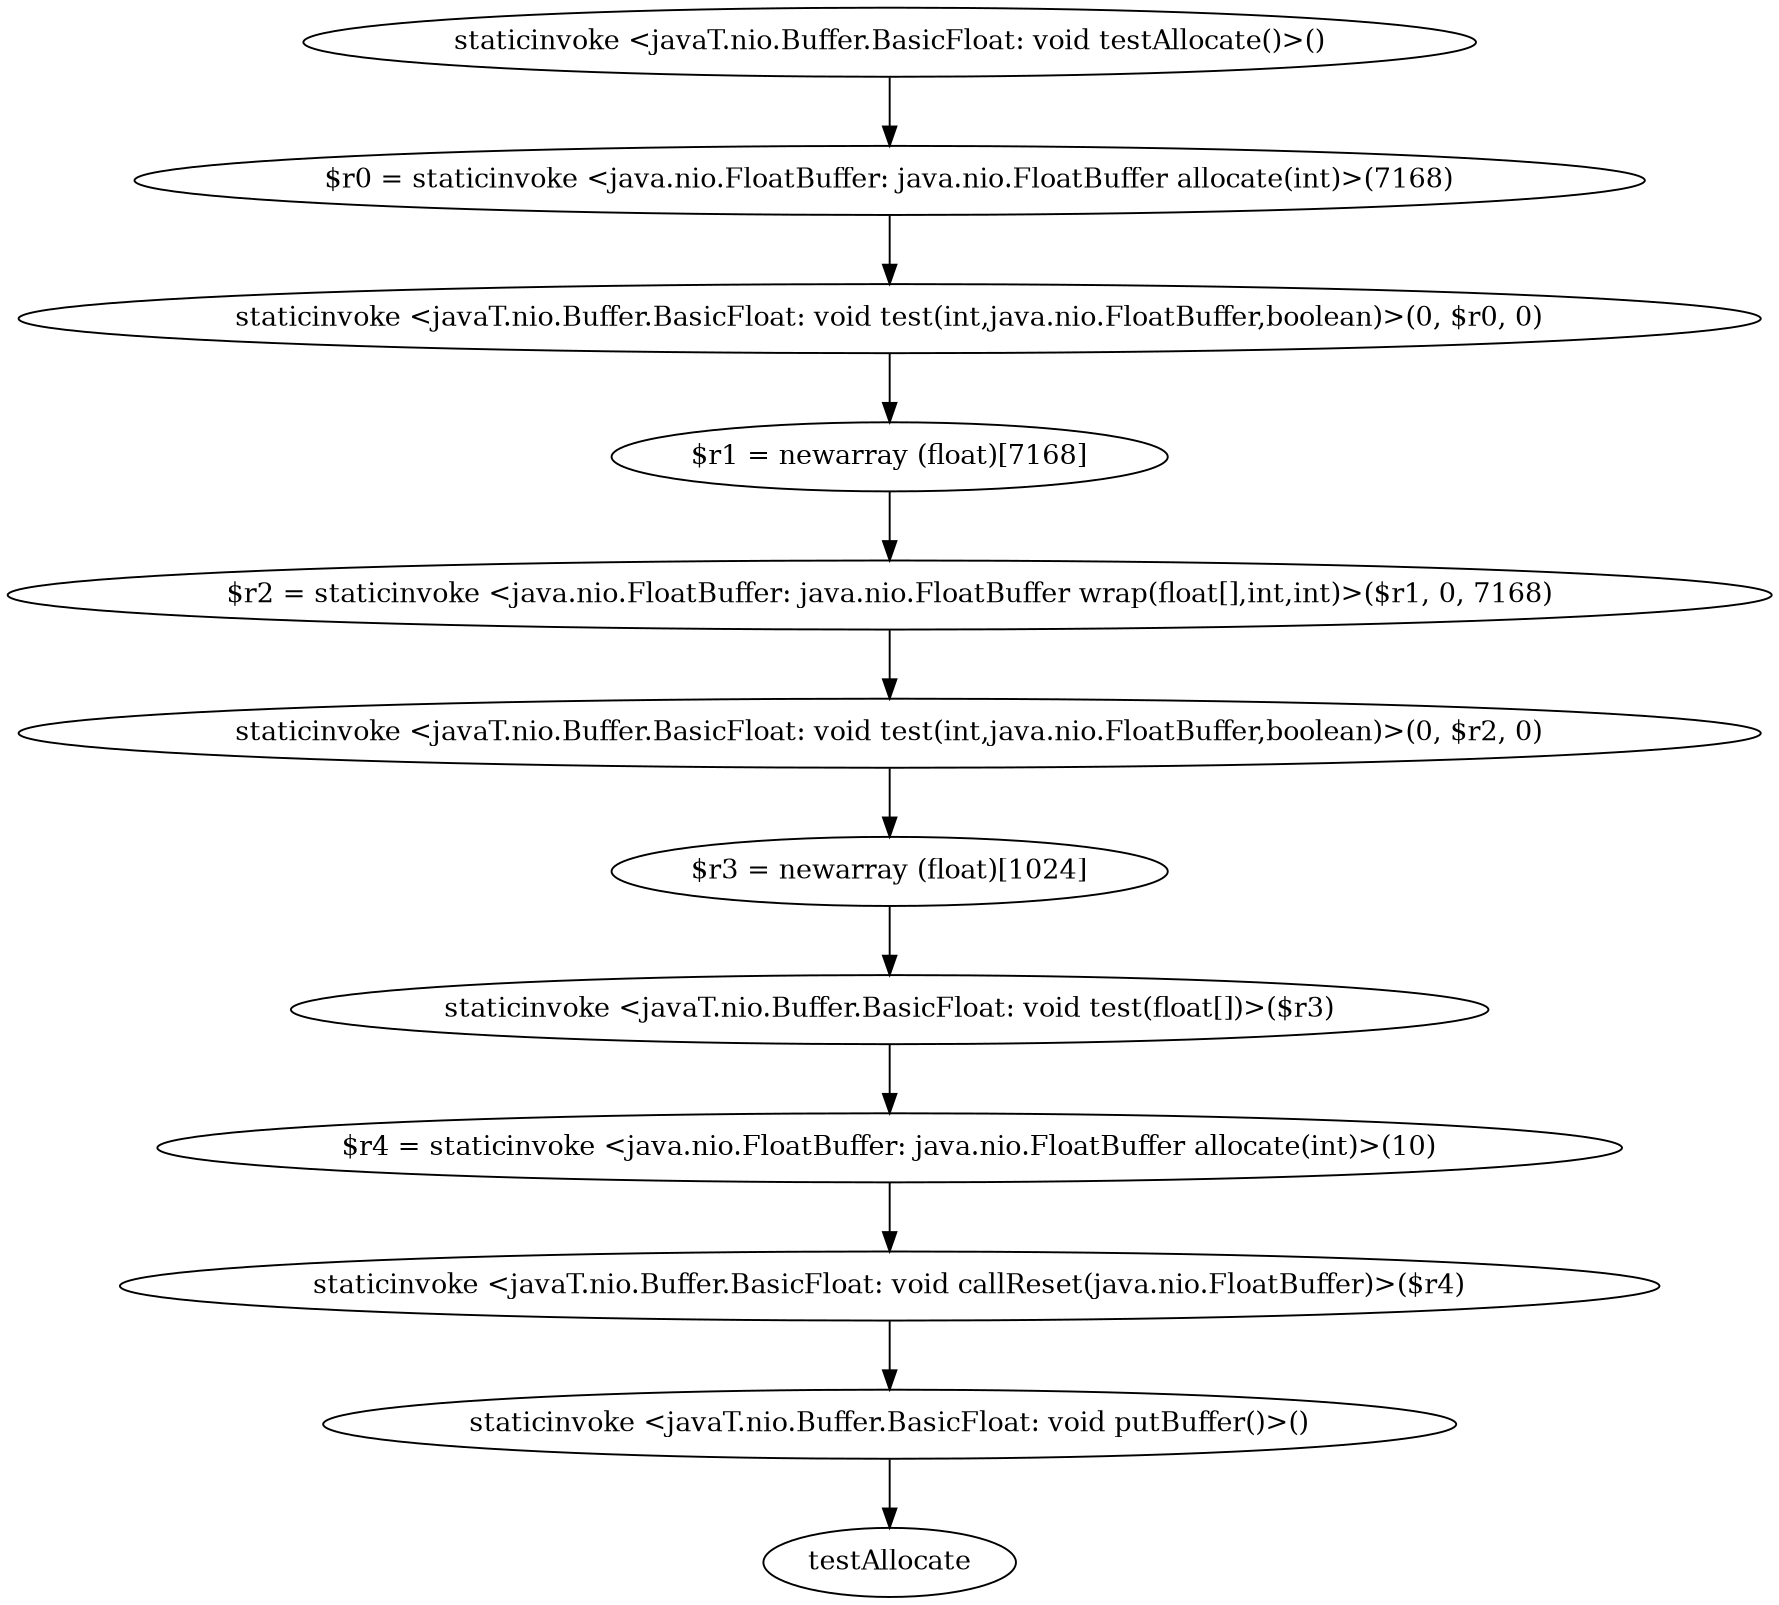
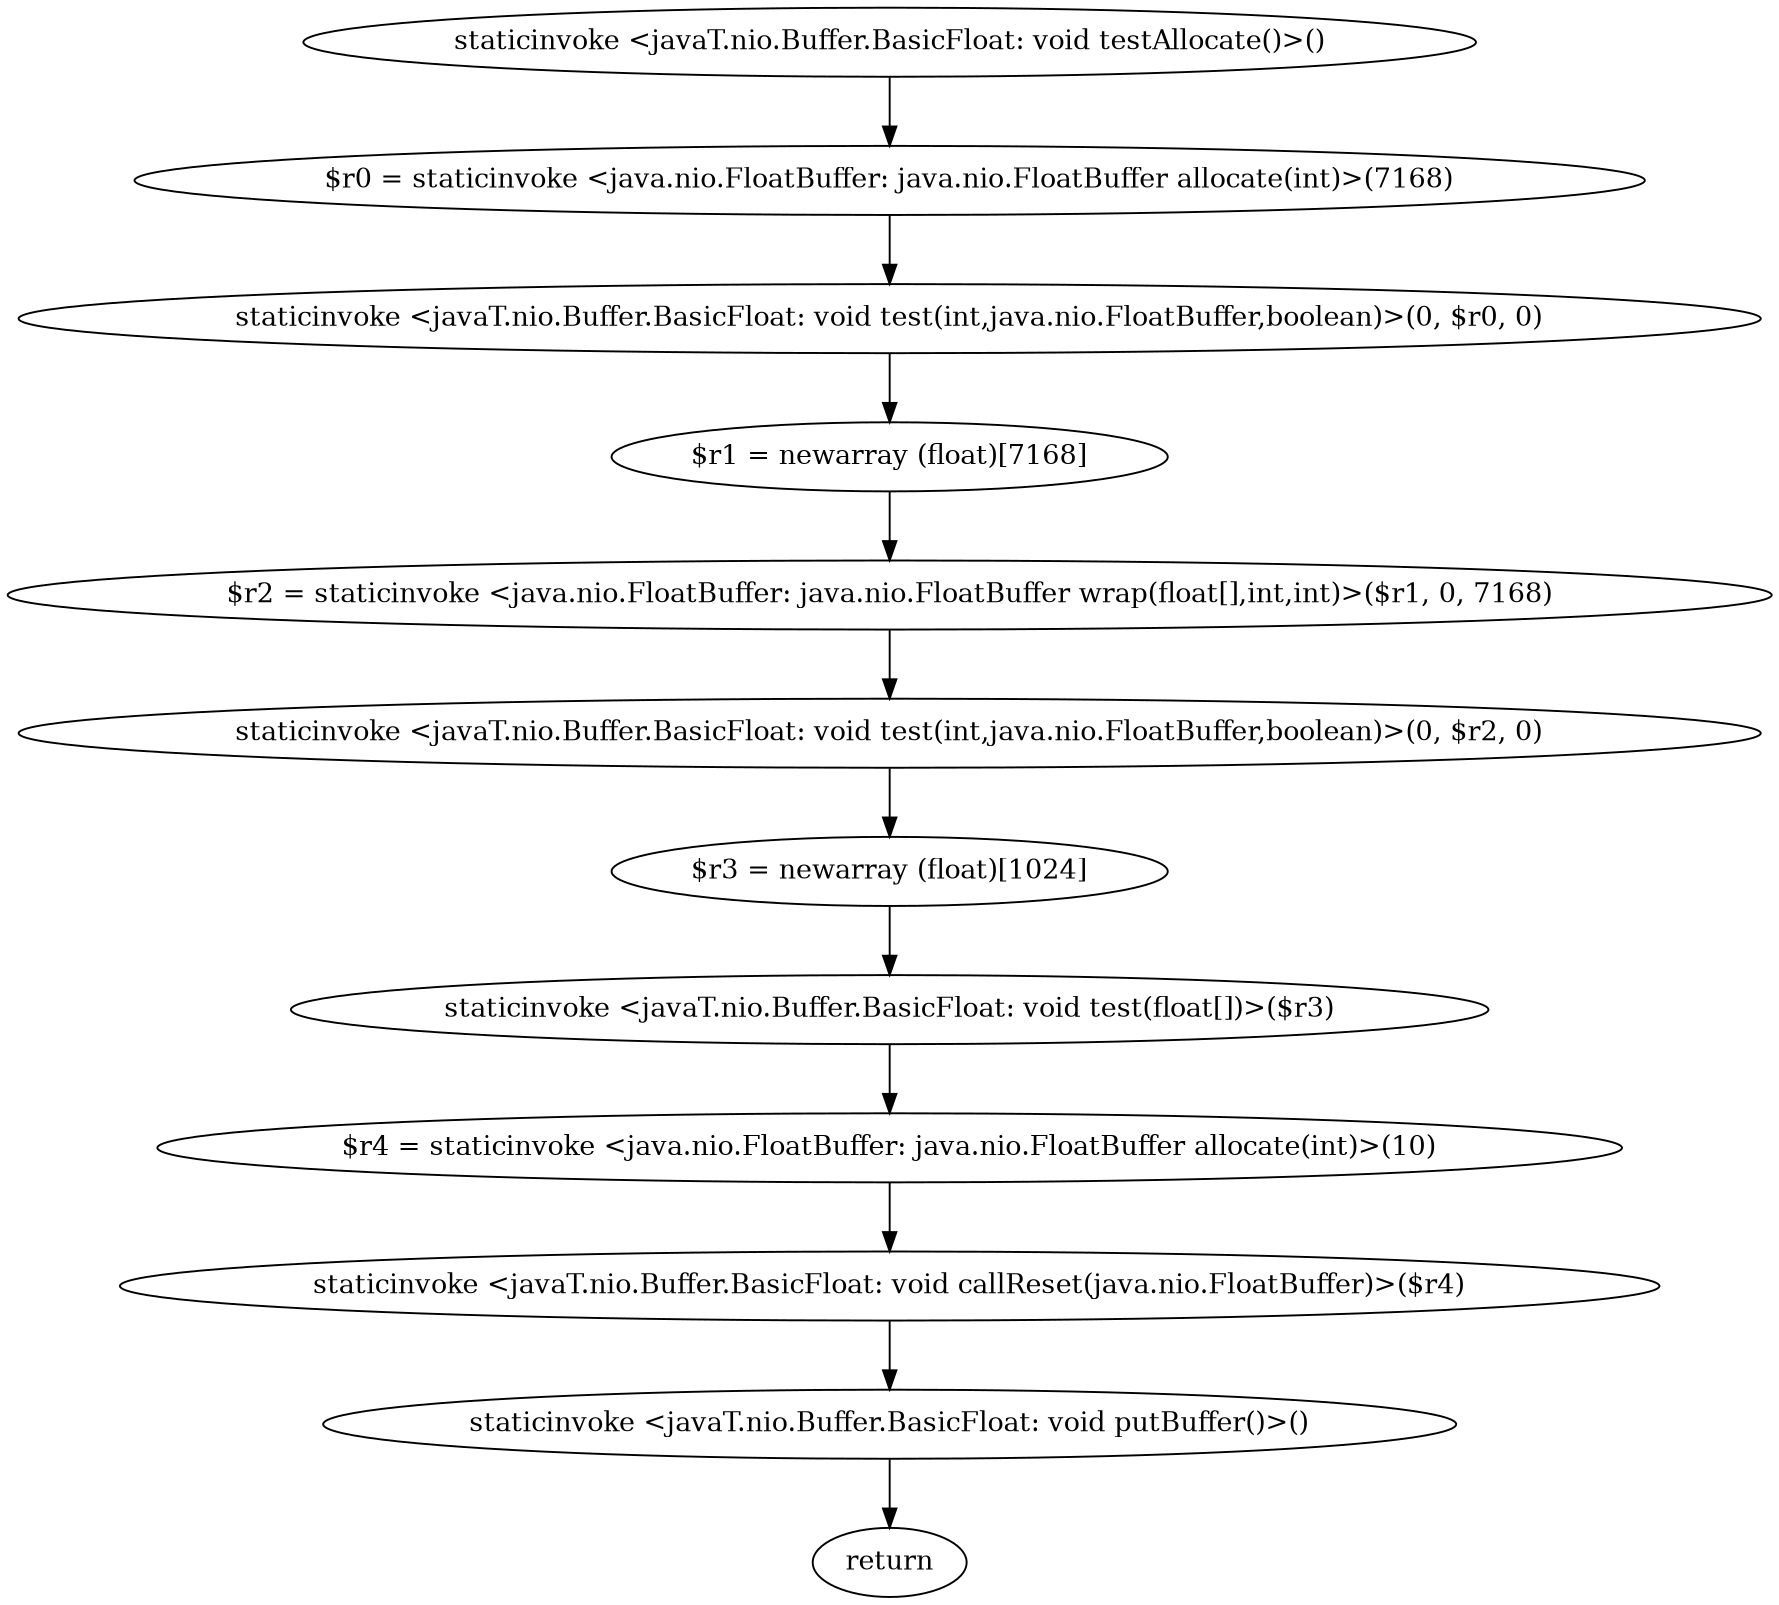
node "testAllocate": label "testAllocate" -> "return"
